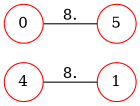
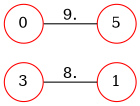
edge "0" -- "5": label "8." -> "9."
node "4": label "4" -> "3"
